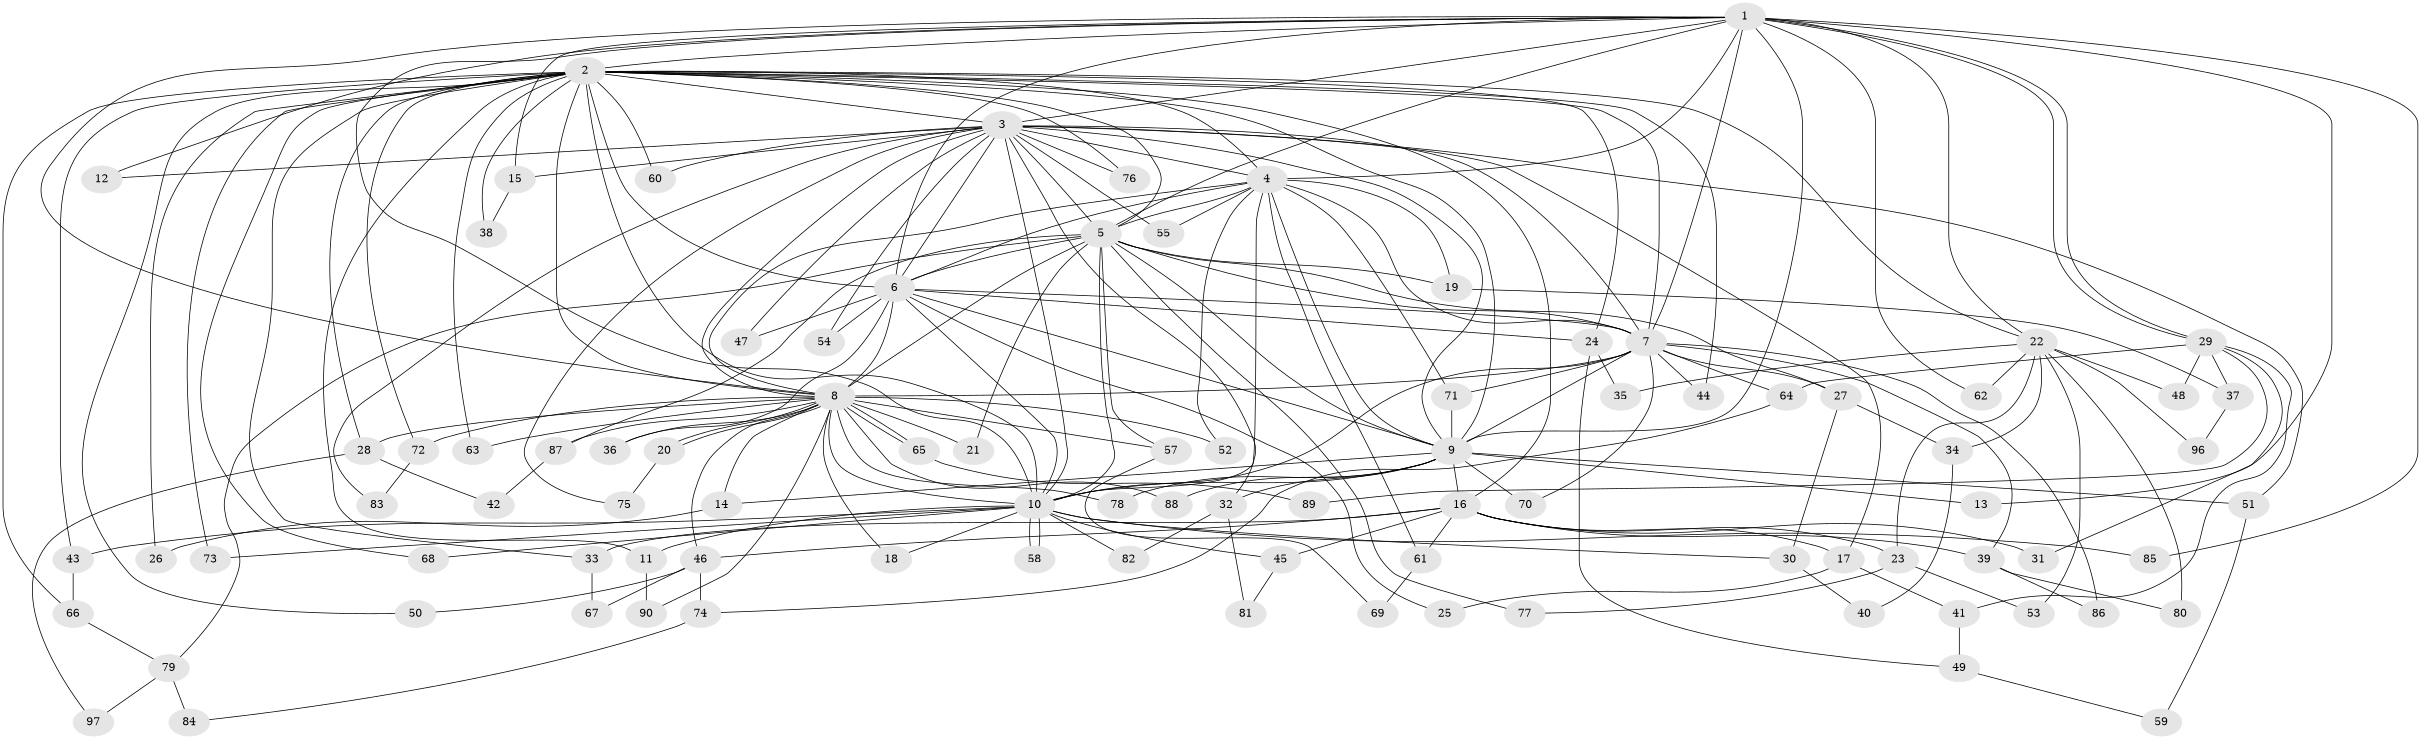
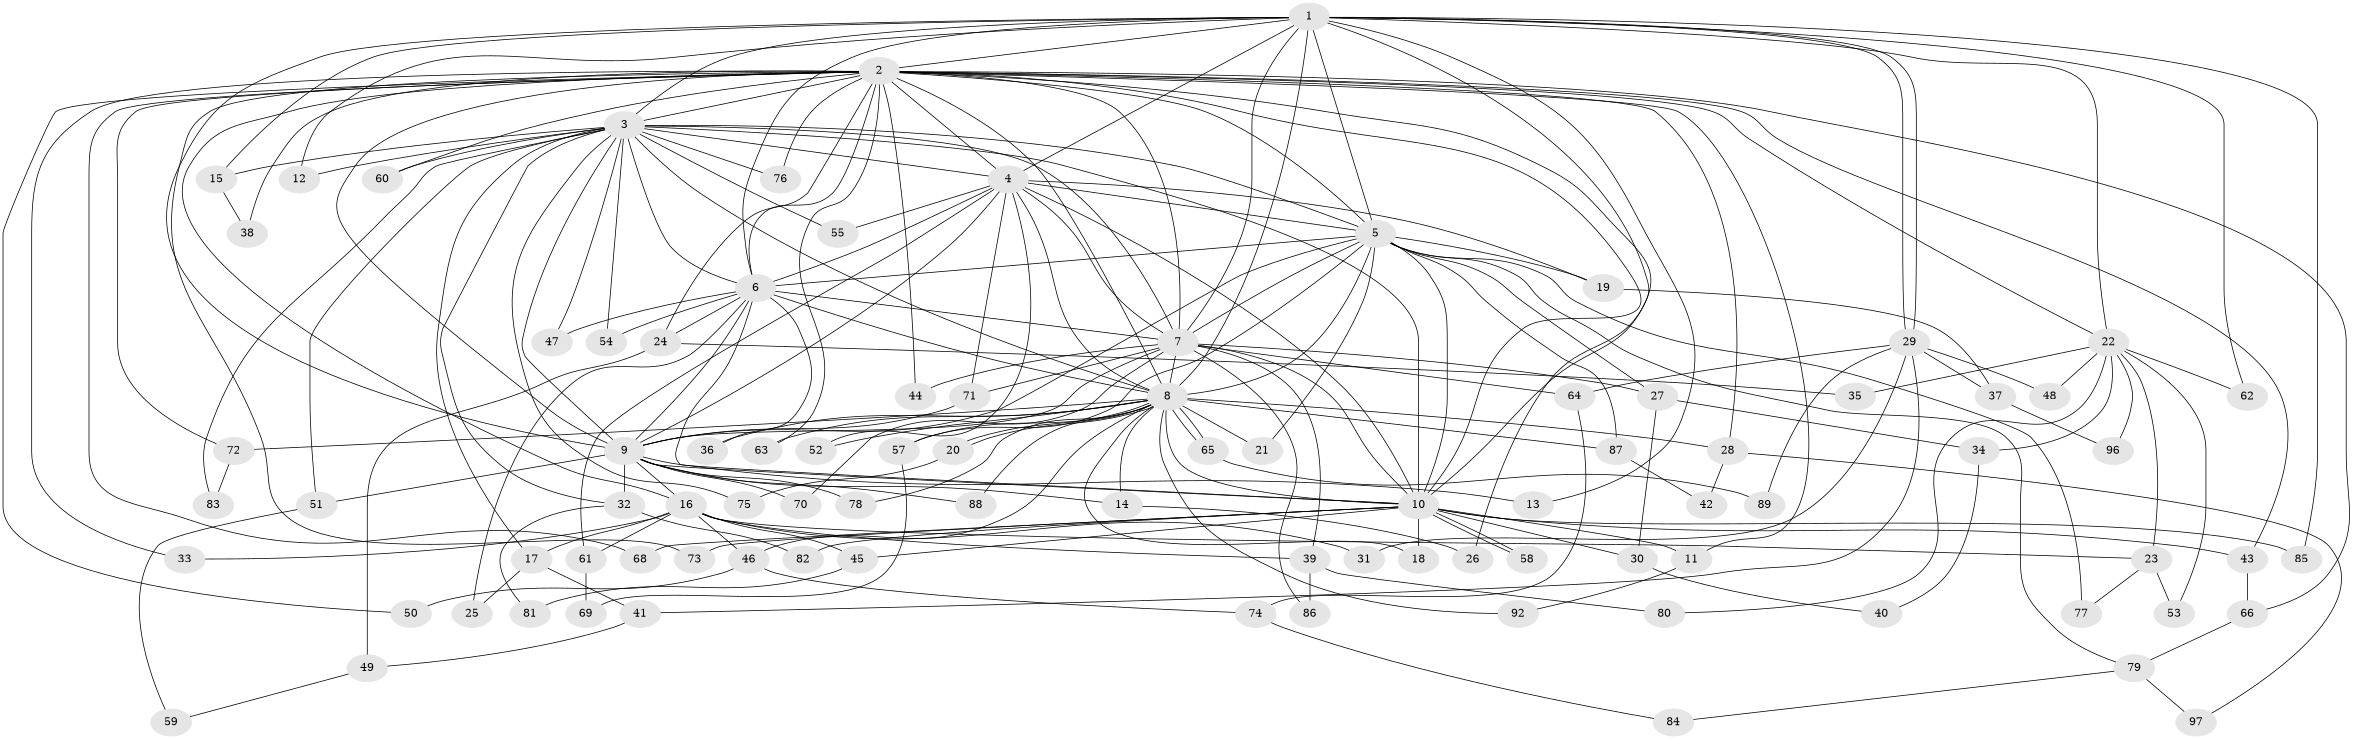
node "67": removed
node "90": label "90" -> "92"
